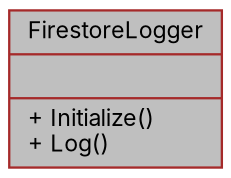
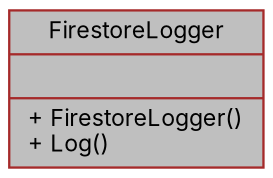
node "FirestoreLogger": text "+ Initialize()" -> "+ FirestoreLogger()"
